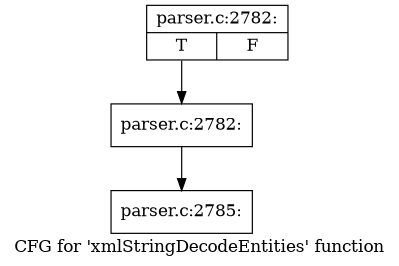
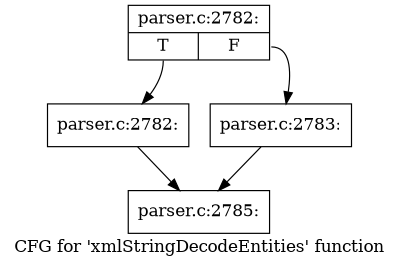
node "parser.c:2783:": added
